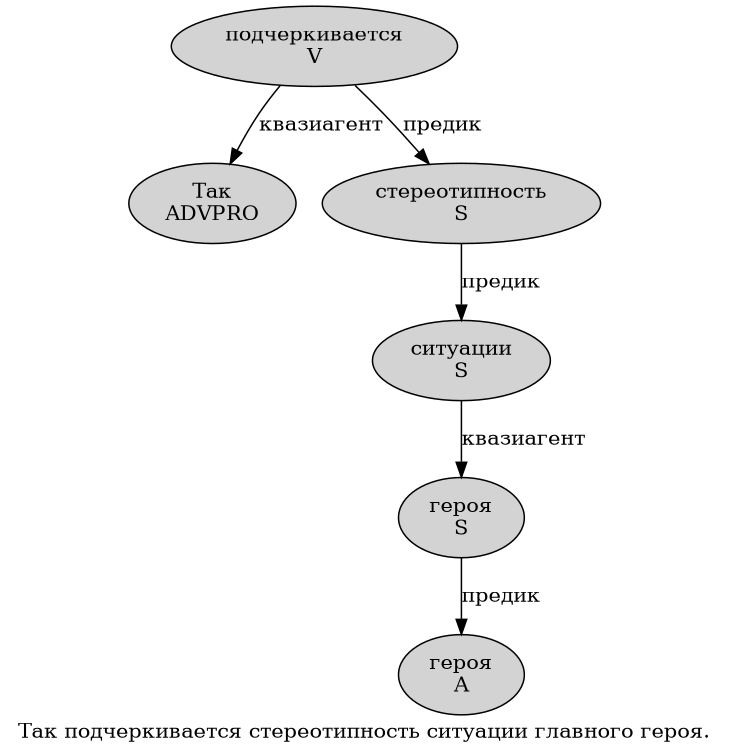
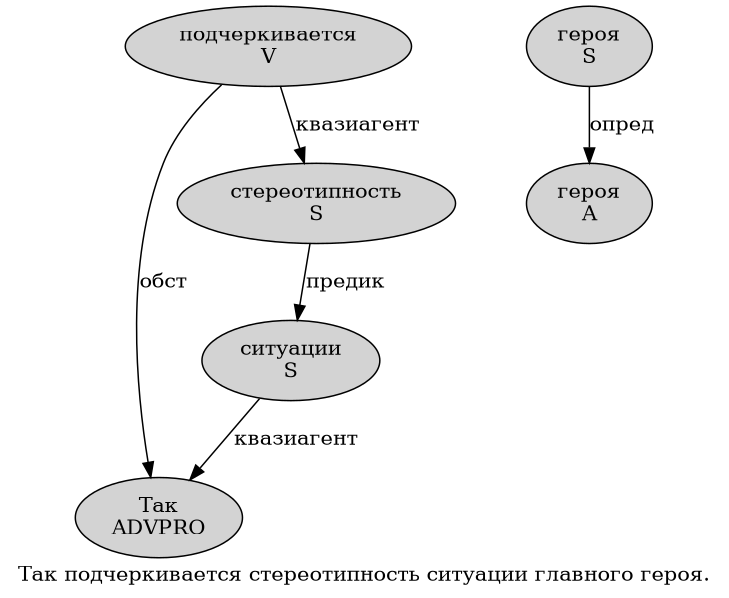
edge "подчеркивается V" -> "Так ADVPRO": label "квазиагент" -> "обст"
edge "подчеркивается V" -> "стереотипность S": label "предик" -> "квазиагент"
edge "ситуации S" -> "героя S": now "ситуации S" -> "Так ADVPRO"
edge "героя S" -> "героя A": label "предик" -> "опред"
